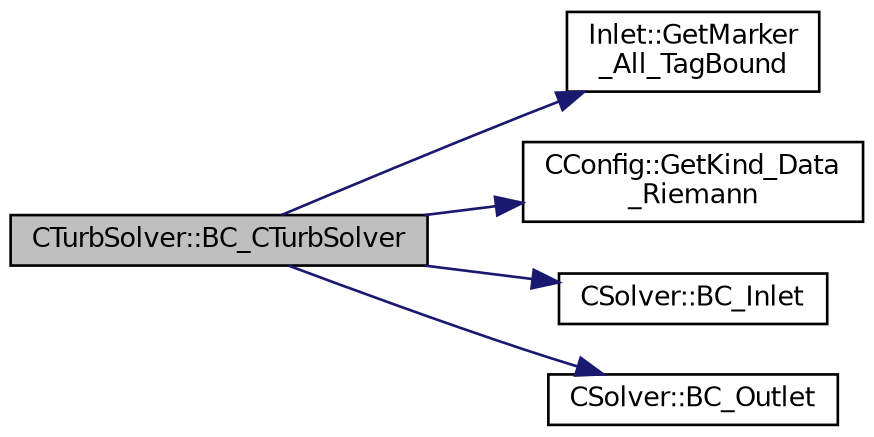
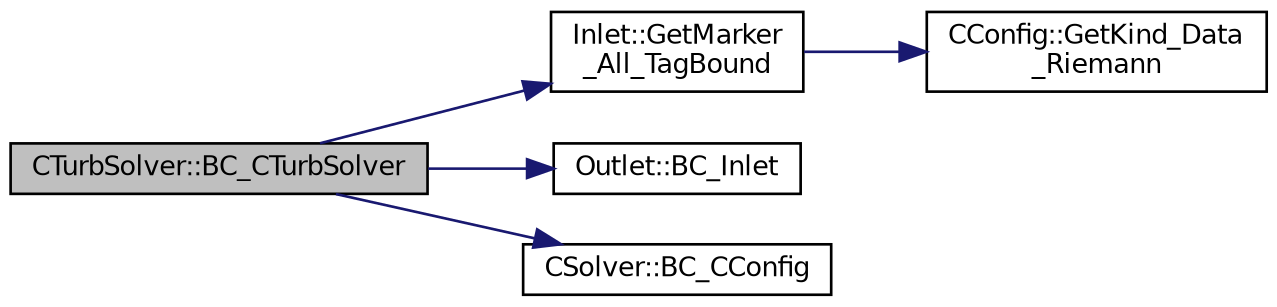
edge "CTurbSolver::BC_CTurbSolver" -> "CConfig::GetKind_Data _Riemann": now "Inlet::GetMarker _All_TagBound" -> "CConfig::GetKind_Data _Riemann"
node "CSolver::BC_Inlet": label "CSolver::BC_Inlet" -> "Outlet::BC_Inlet"
node "CSolver::BC_Outlet": label "CSolver::BC_Outlet" -> "CSolver::BC_CConfig"
